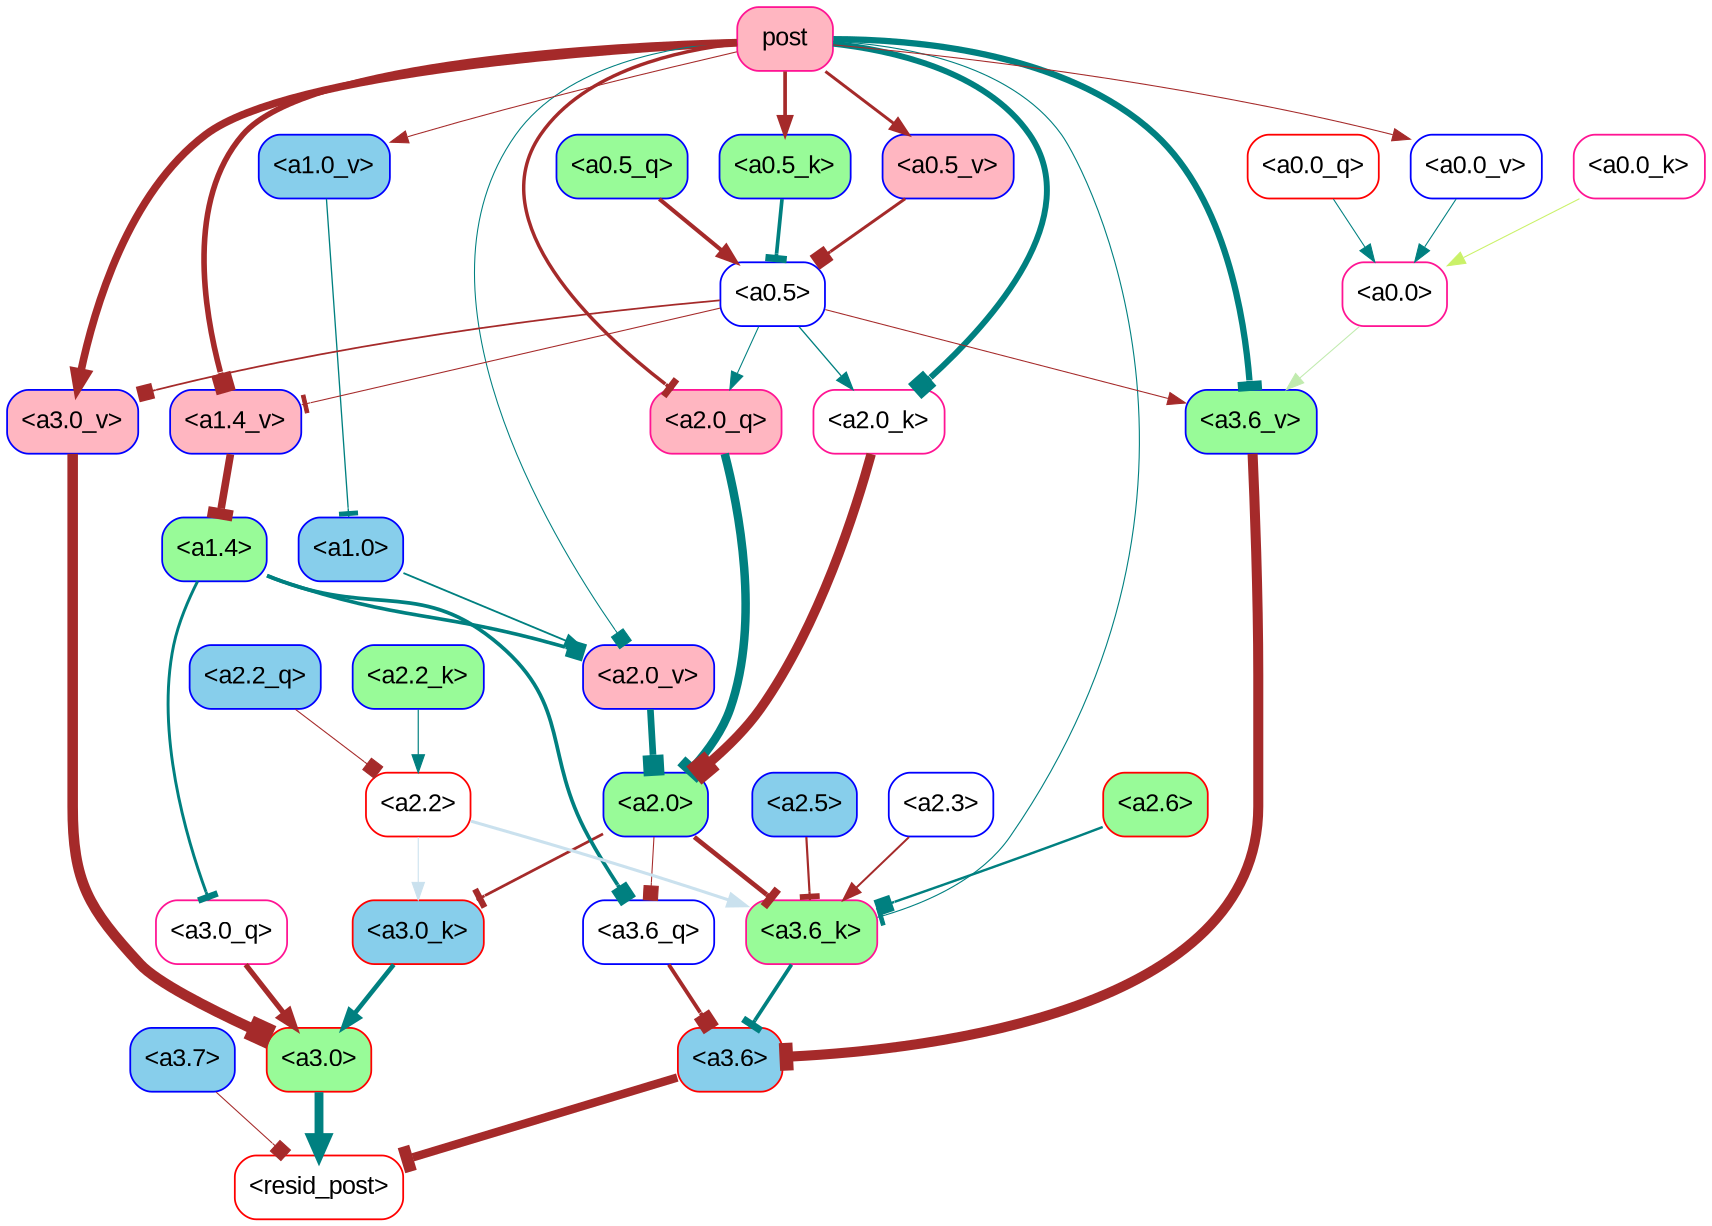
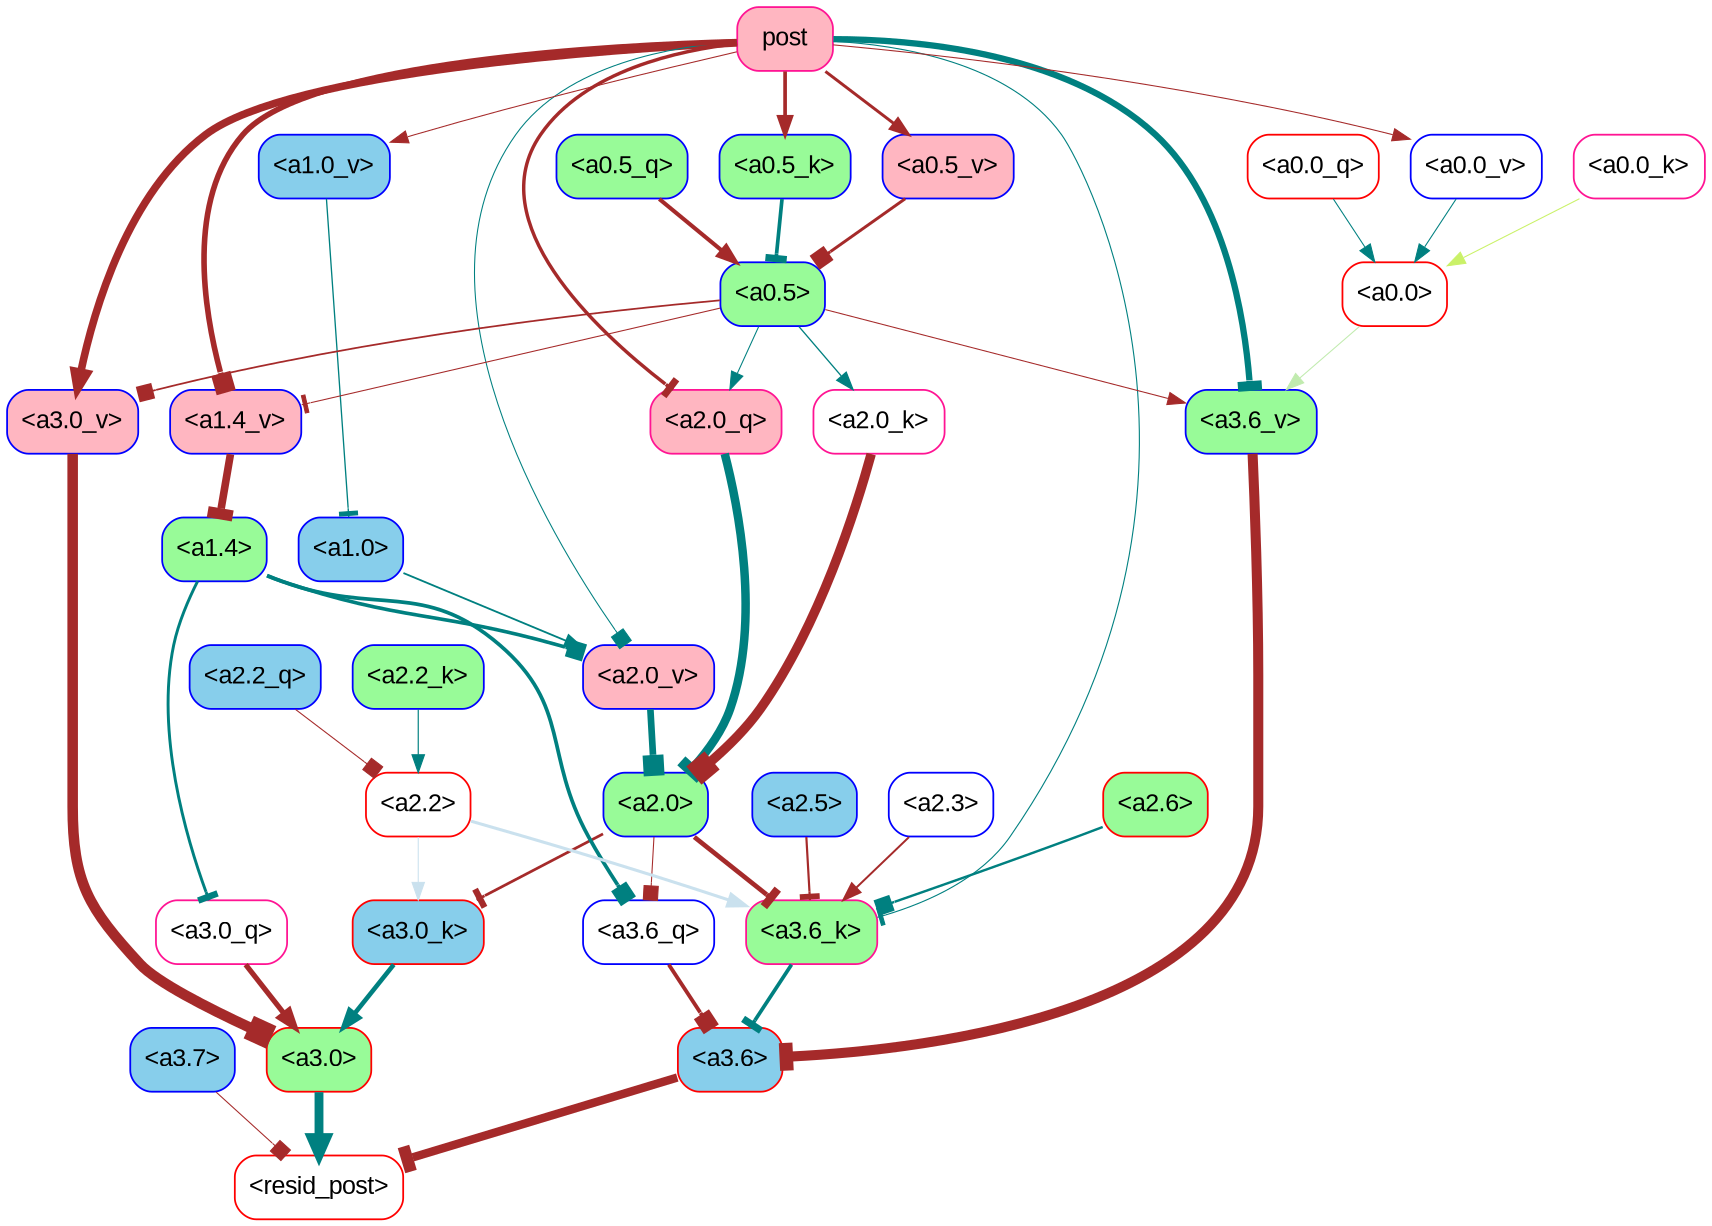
edge "post" -> "<a2.0_k>": removed
node "<a0.5>": fillcolor white -> palegreen
node "<a0.0>": color deeppink -> red
